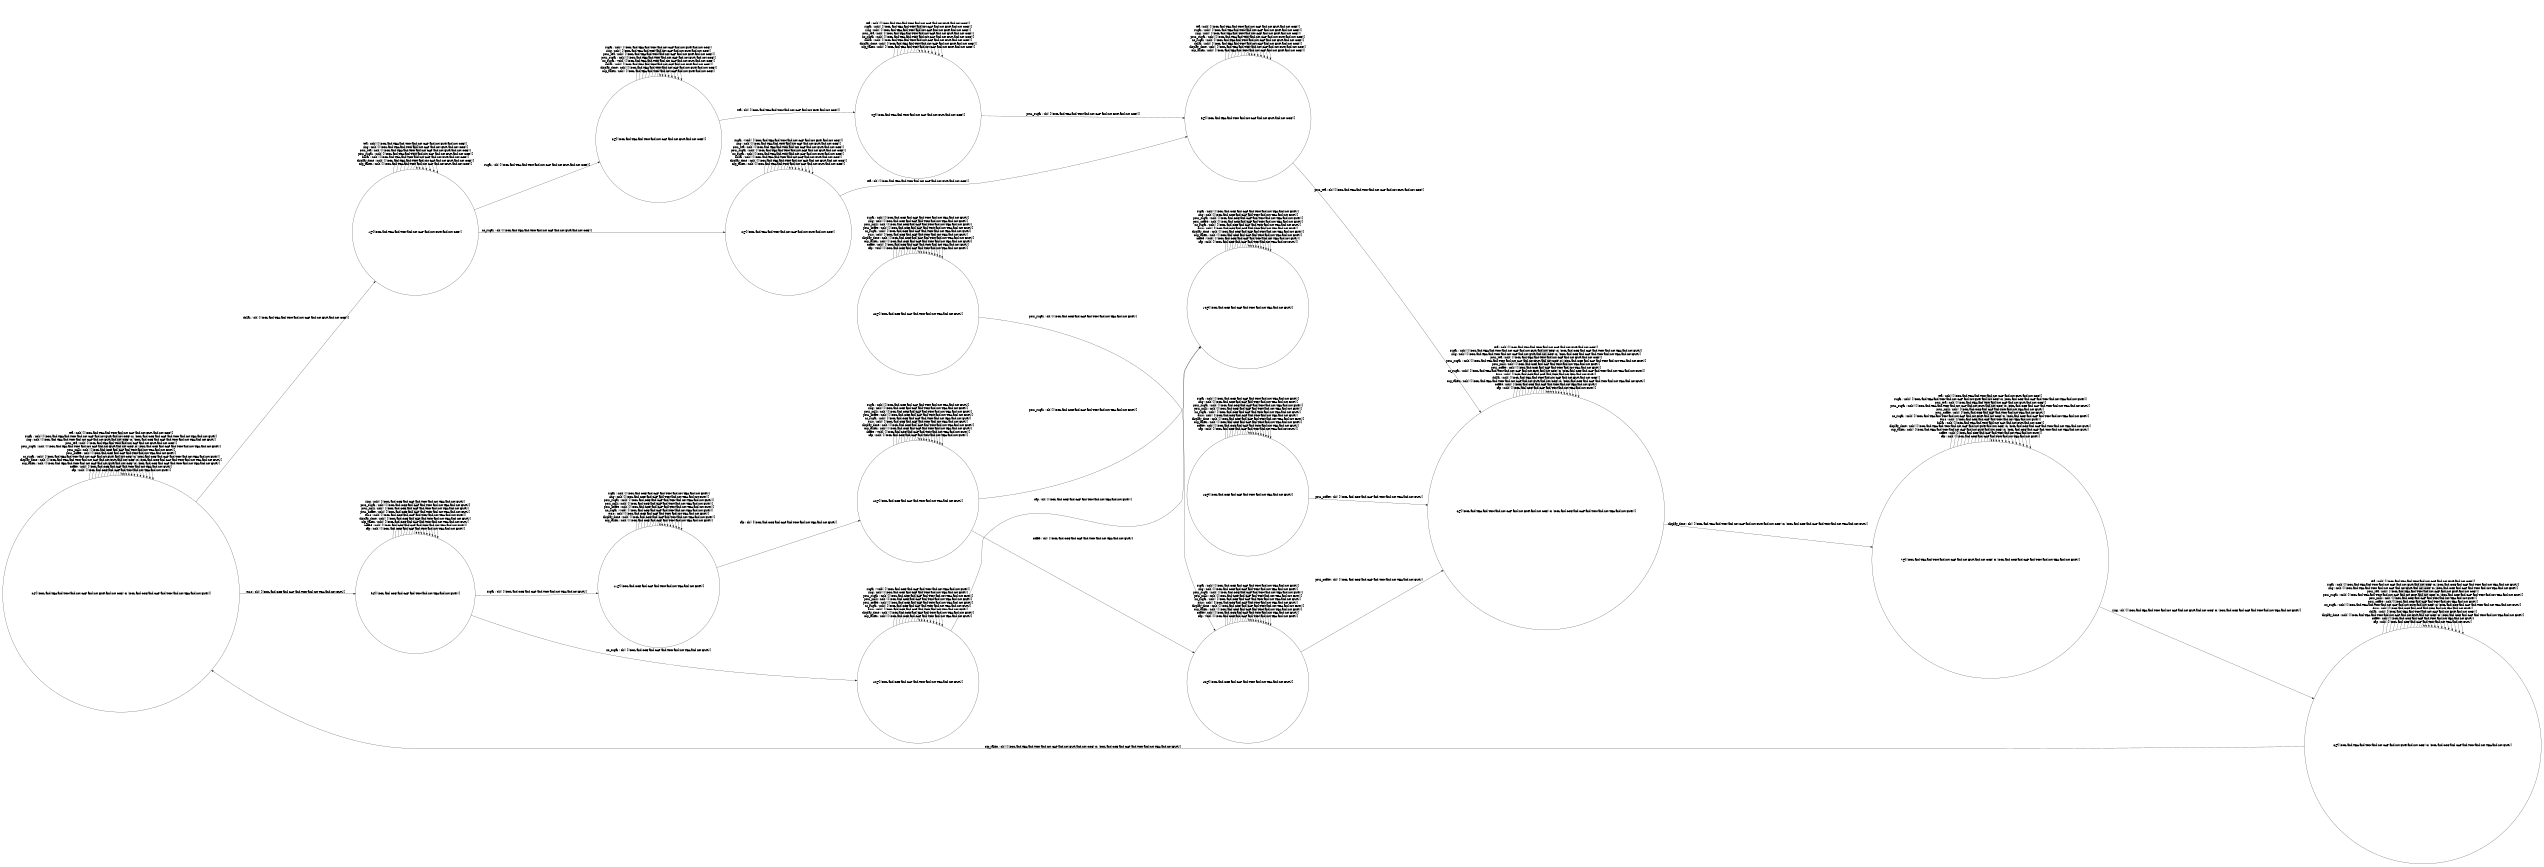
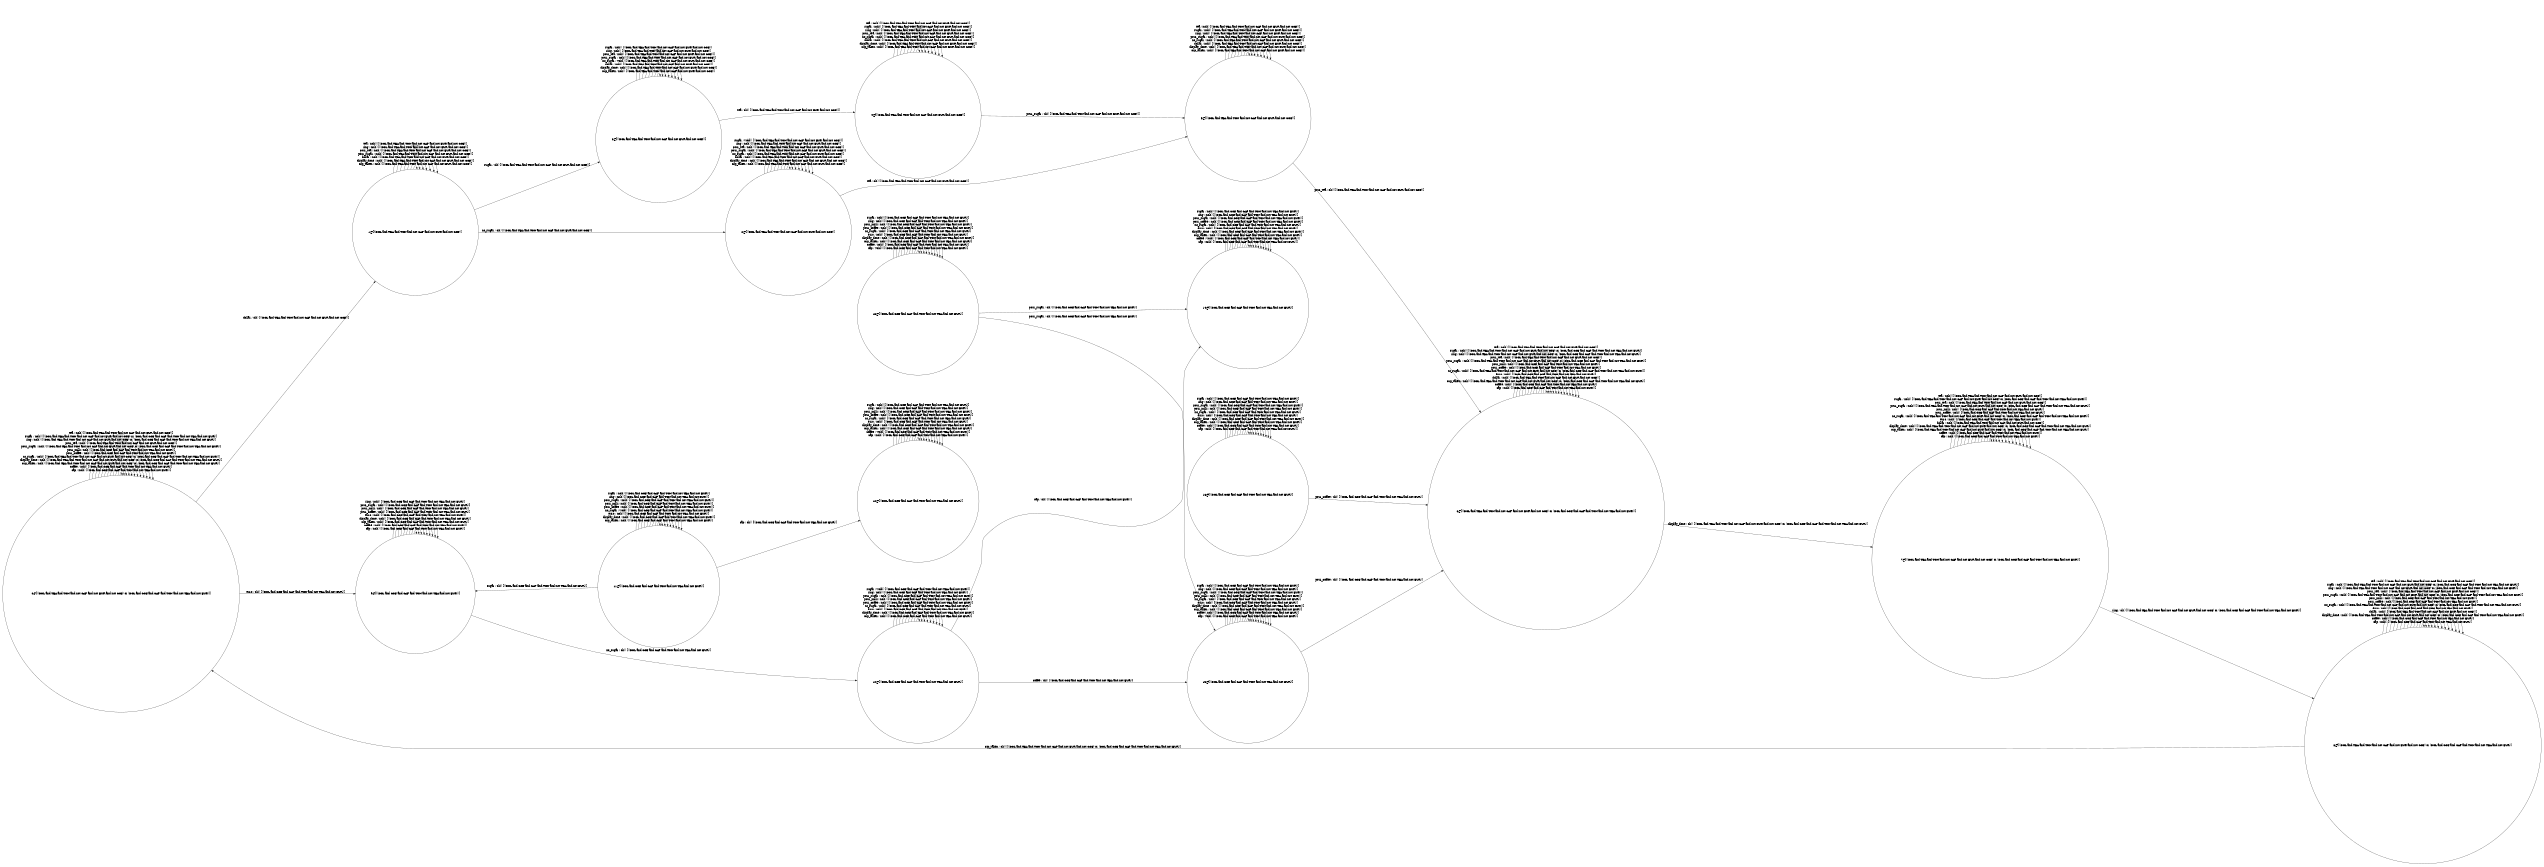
edge "12@[((DOL and COF and CAP and TON and not TEA and not EUR))]" -> "14@[((DOL and COF and CAP and TON and not TEA and not EUR))]": now "13@[((DOL and COF and CAP and TON and not TEA and not EUR))]" -> "14@[((DOL and COF and CAP and TON and not TEA and not EUR))]"
edge "12@[((DOL and COF and CAP and TON and not TEA and not EUR))]" -> "15@[((DOL and COF and CAP and TON and not TEA and not EUR))]": now "10@[((DOL and COF and CAP and TON and not TEA and not EUR))]" -> "15@[((DOL and COF and CAP and TON and not TEA and not EUR))]"
edge "9@[((DOL and COF and CAP and TON and not TEA and not EUR))]" -> "11@[((DOL and COF and CAP and TON and not TEA and not EUR))]": reversed
